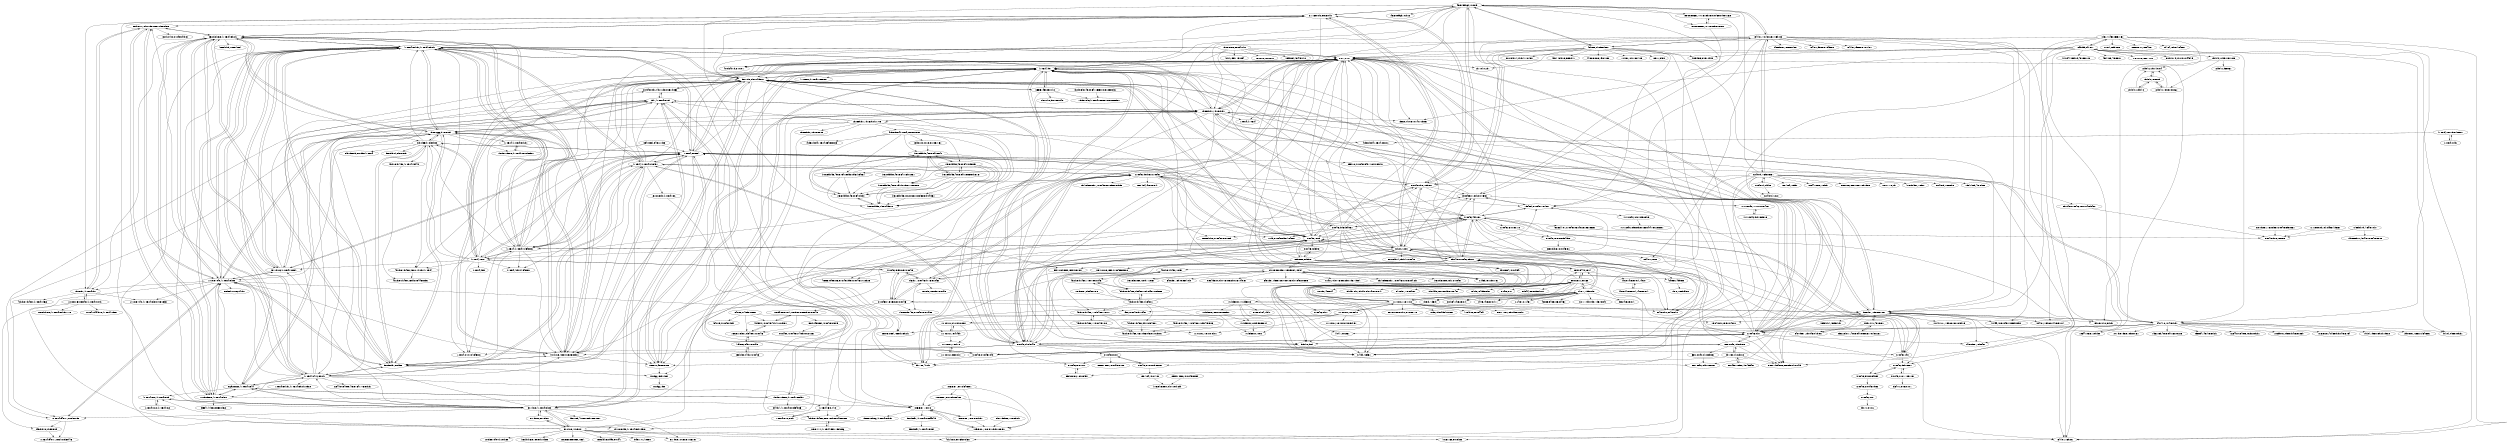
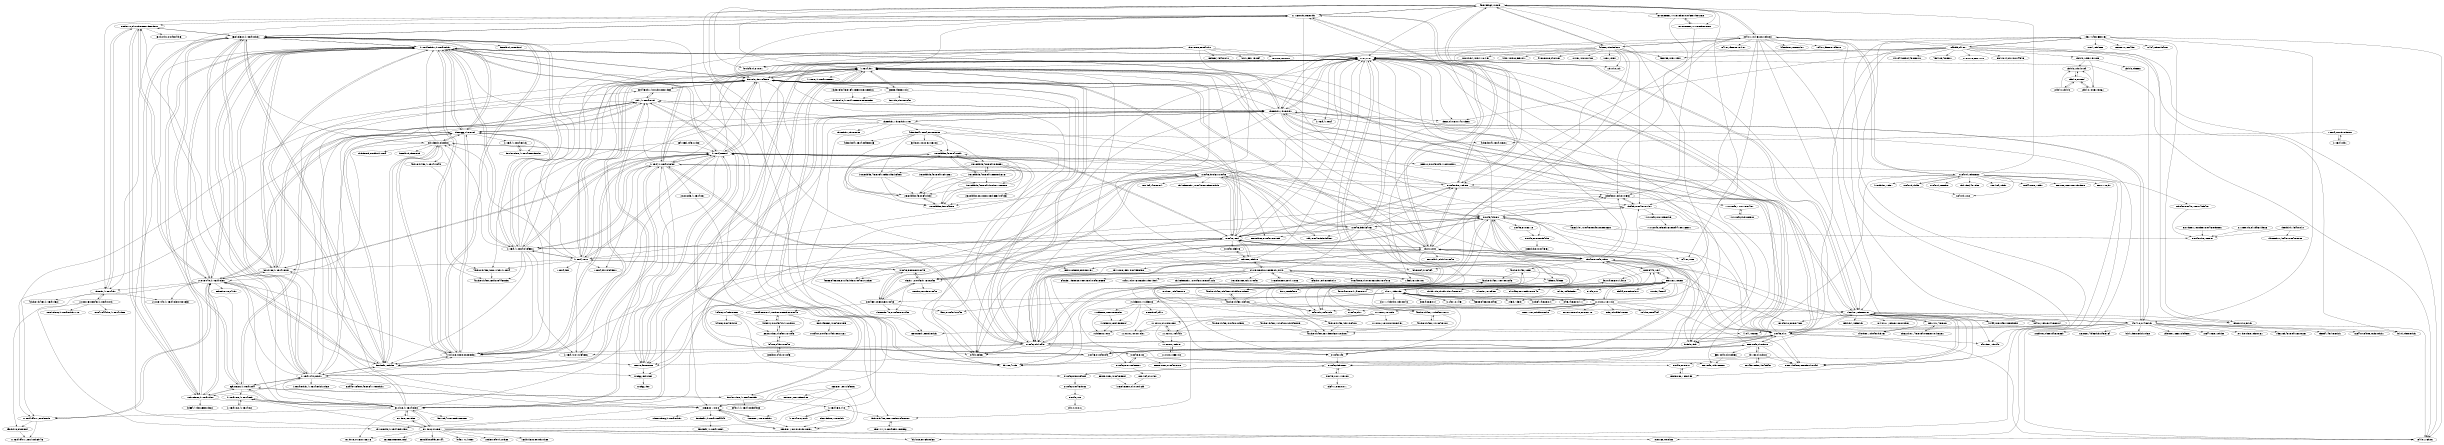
node "fan3750060/pmir2": removed
node "Double-Jin/jin-microservices": label "Double-Jin/jin-microservices" -> "Double-Jin/kcp-microservices"
edge "hyperf/hyperf-skeleton" -> "hyperf/biz-skeleton": now "hyperf/hyperf-skeleton" -> "limingxinleo/redis-collection"
node "limingxinleo/swoft-project": added
